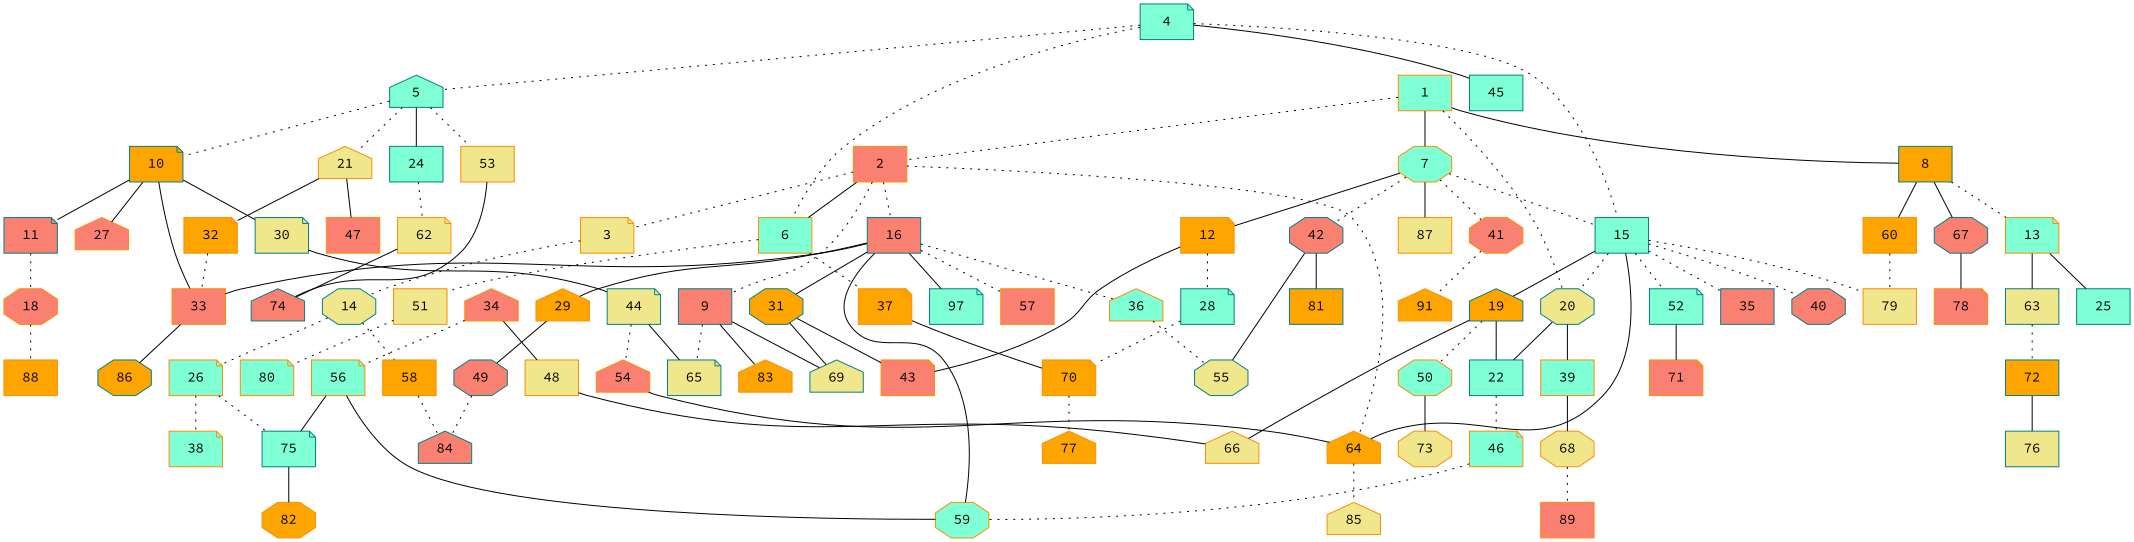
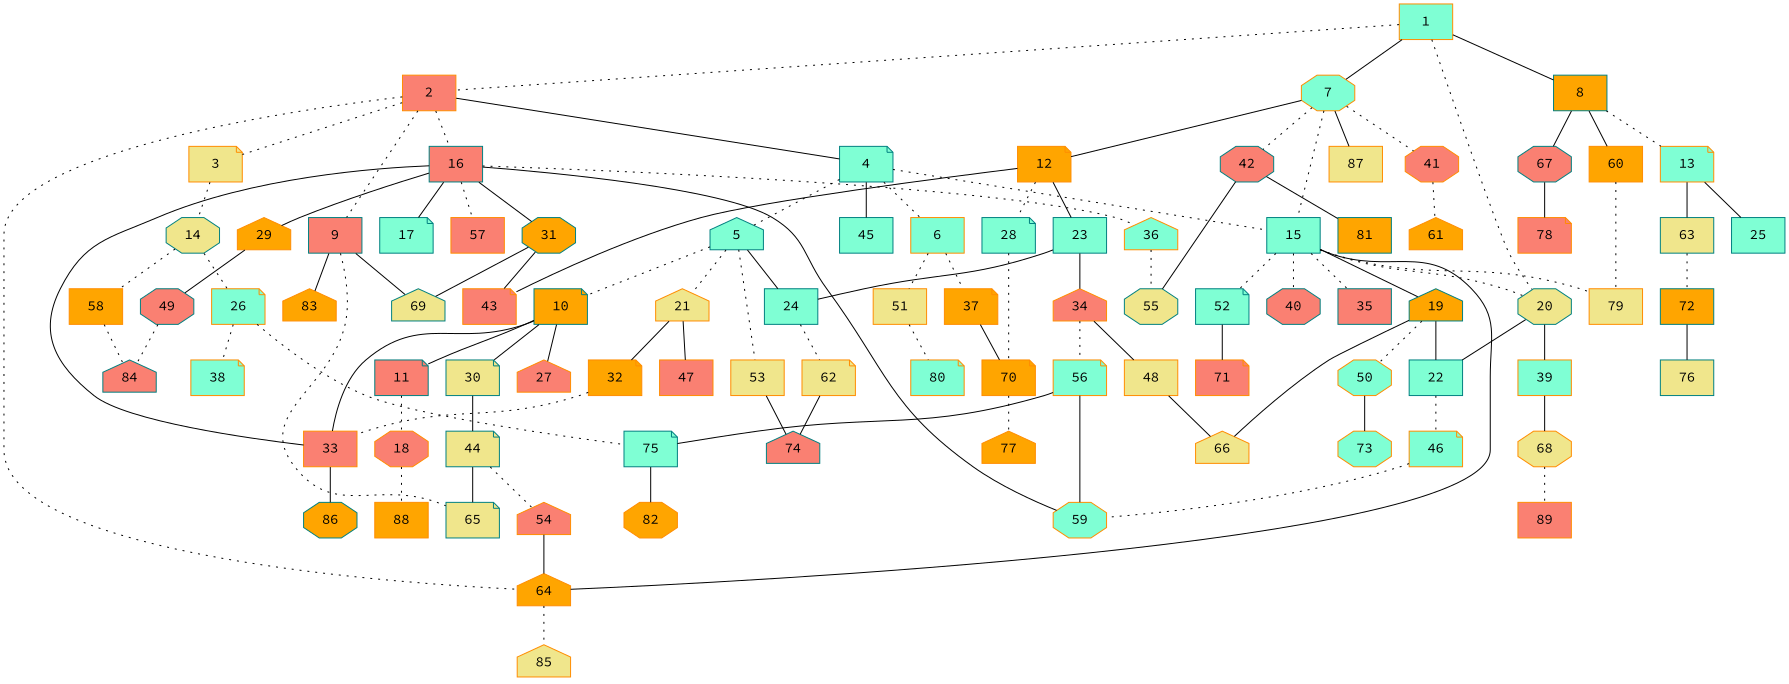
edge "2" -- "6": now "2" -- "4"
node "23": added
node "97": label "97" -> "17"
node "91": label "91" -> "61"
node "73": fillcolor khaki -> aquamarine
